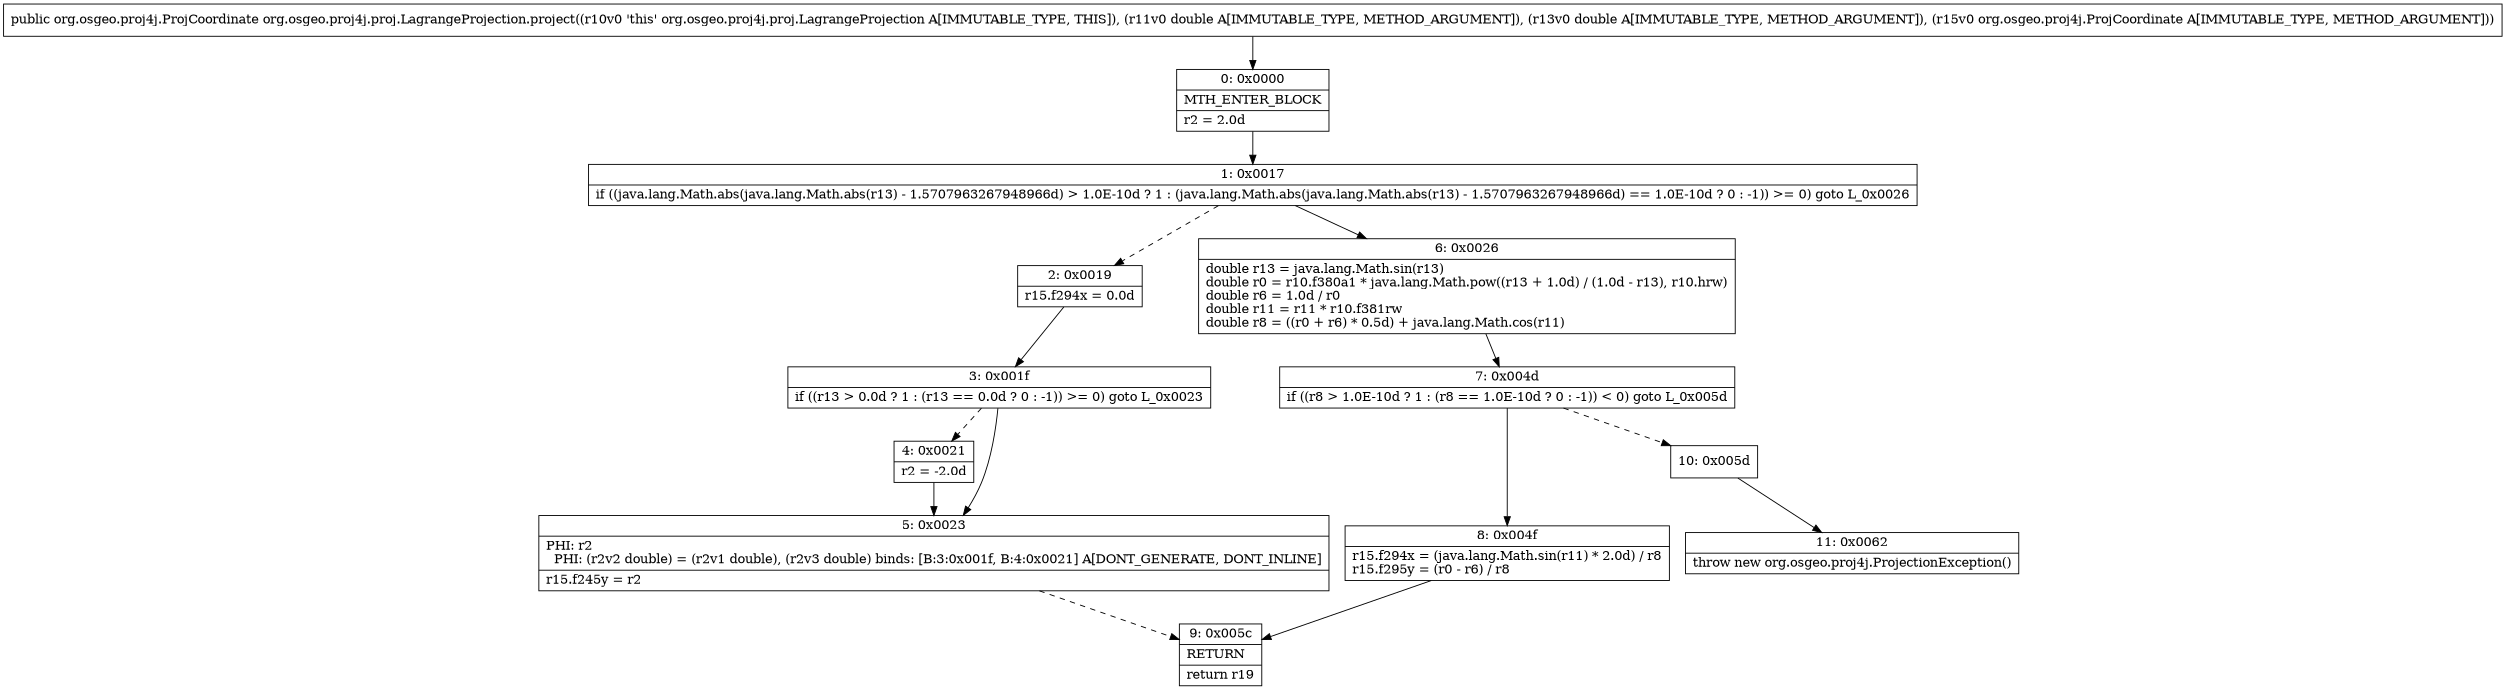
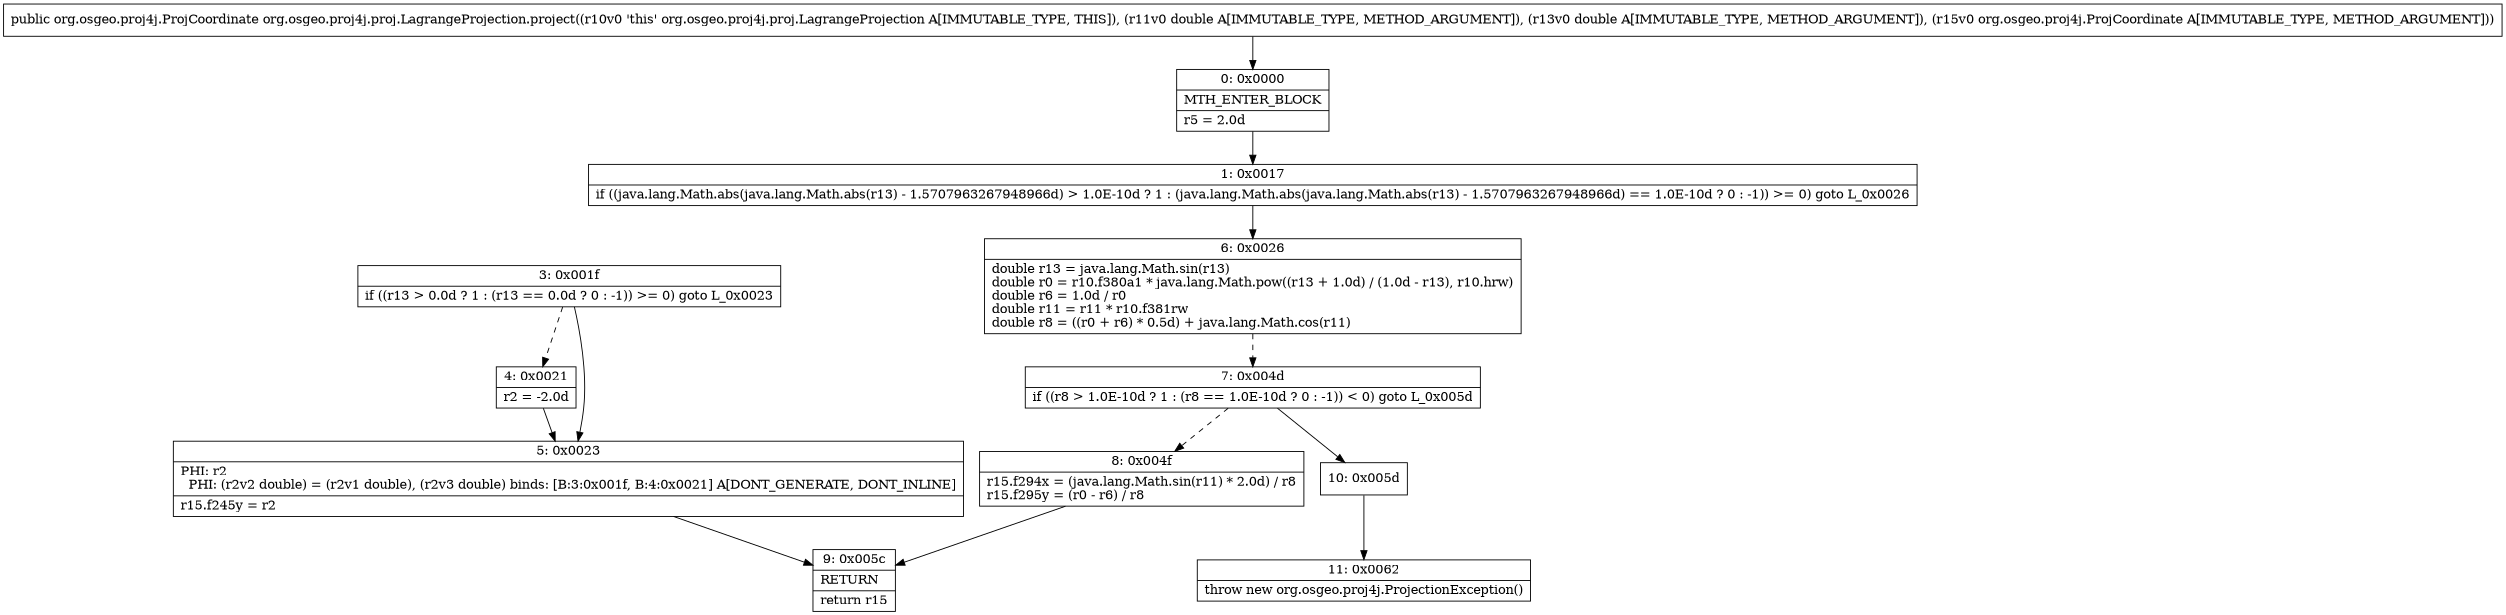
node "0: 0x0000": text "r2 = 2.0d" -> "r5 = 2.0d"
node "2: 0x0019": removed
edge "6: 0x0026" -> "7: 0x004d": style solid -> dashed
edge "7: 0x004d" -> "10: 0x005d": style dashed -> solid
edge "7: 0x004d" -> "8: 0x004f": style solid -> dashed
edge "5: 0x0023" -> "9: 0x005c": style dashed -> solid
node "9: 0x005c": text "return r19" -> "return r15"
